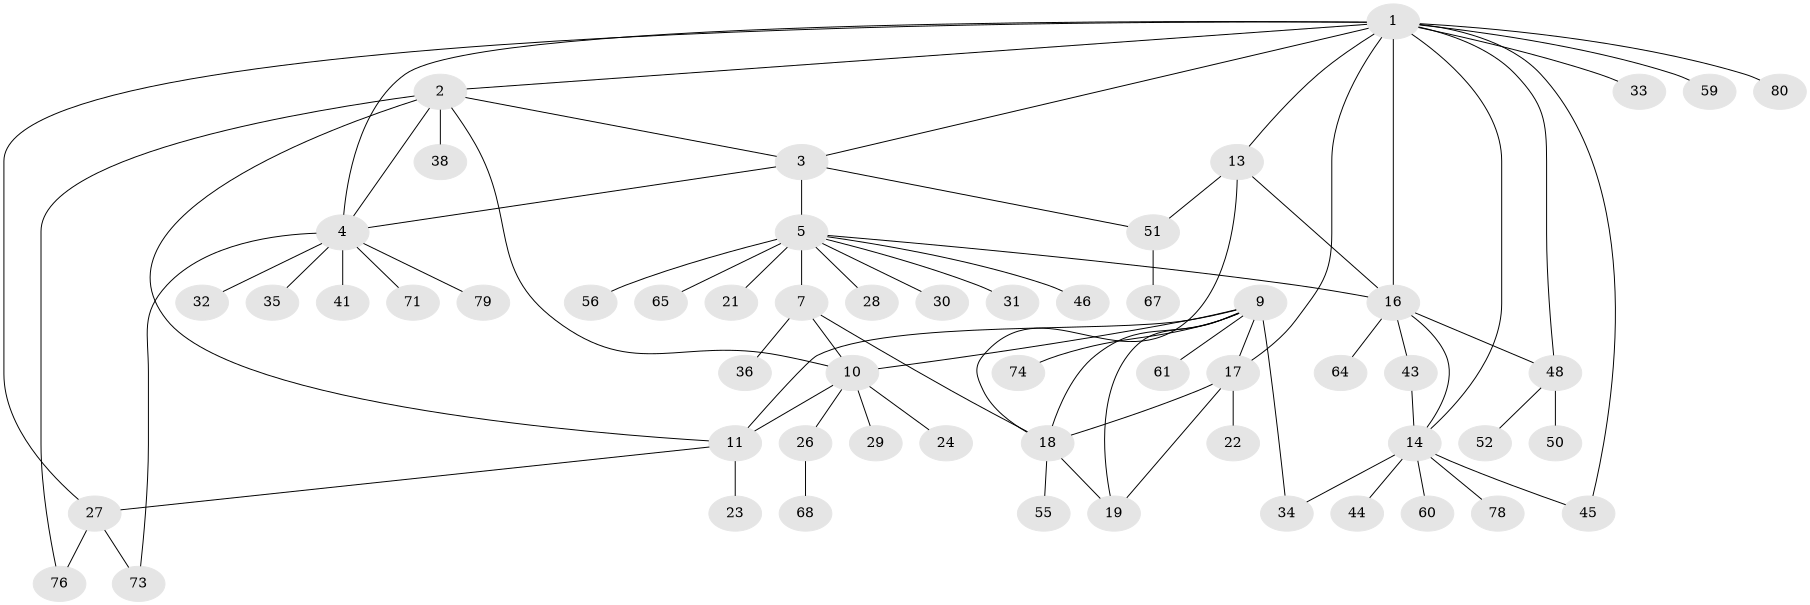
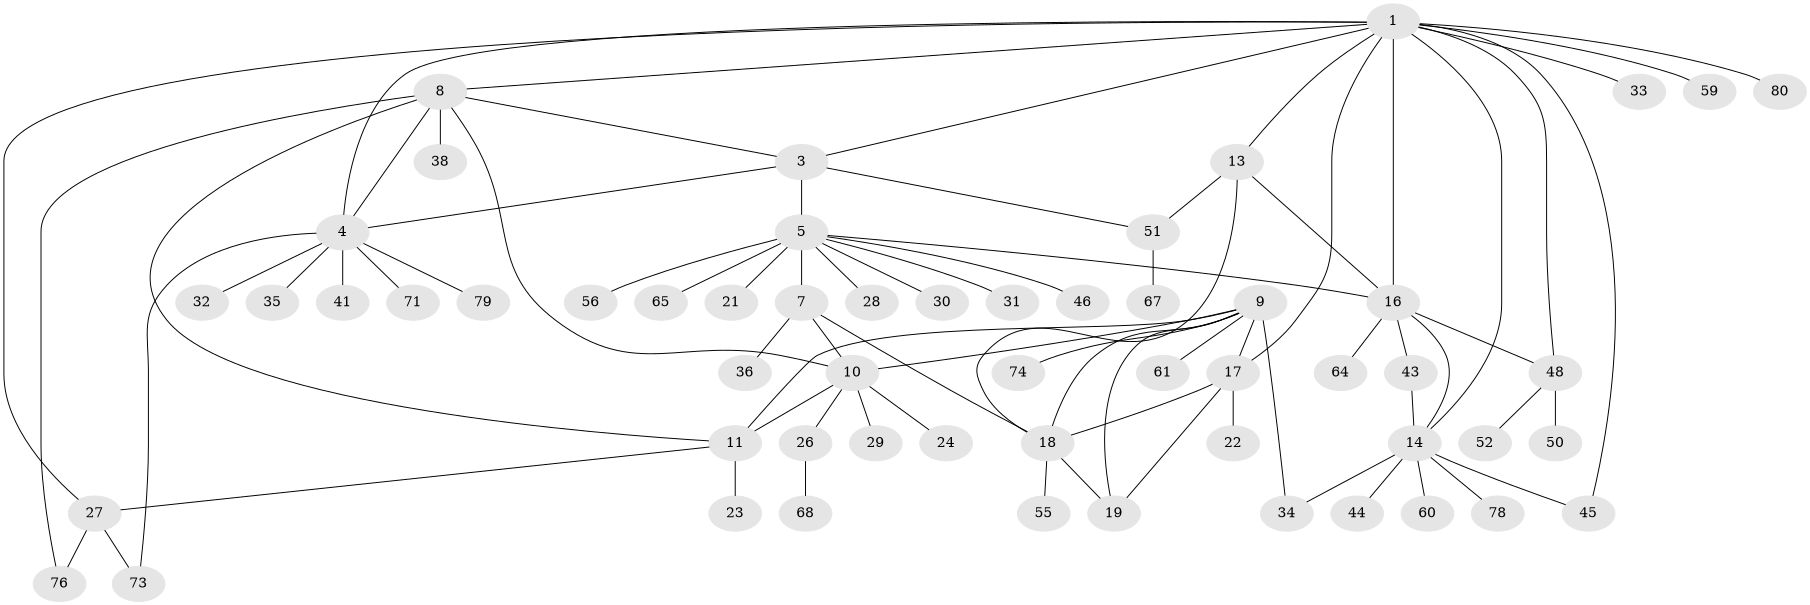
node "2": label "2" -> "8"
